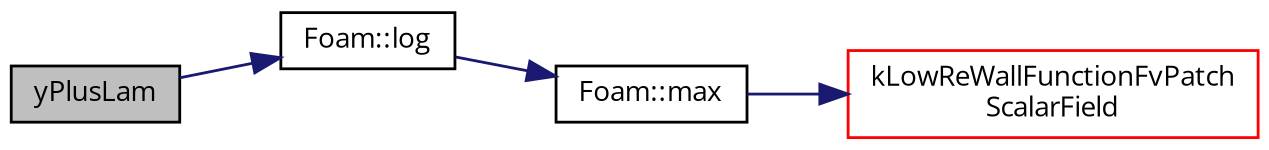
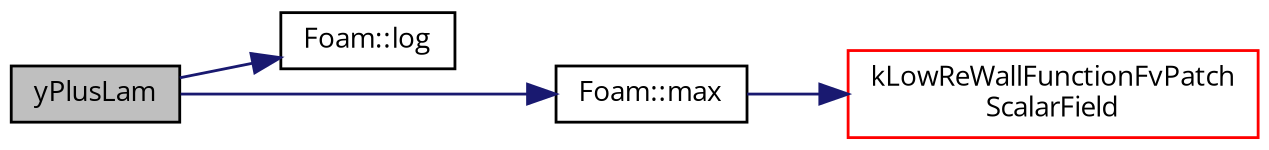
edge "Foam::log" -> "Foam::max": now "yPlusLam" -> "Foam::max"
